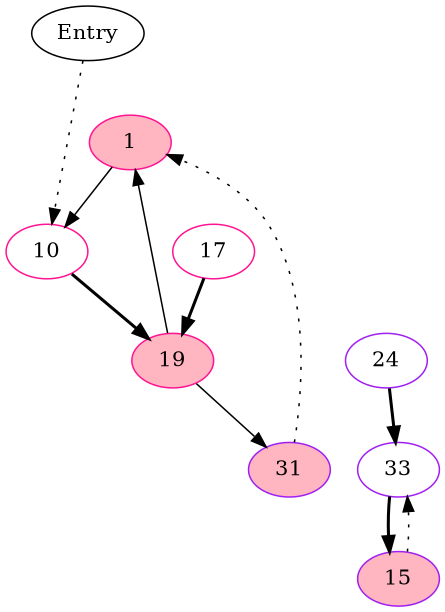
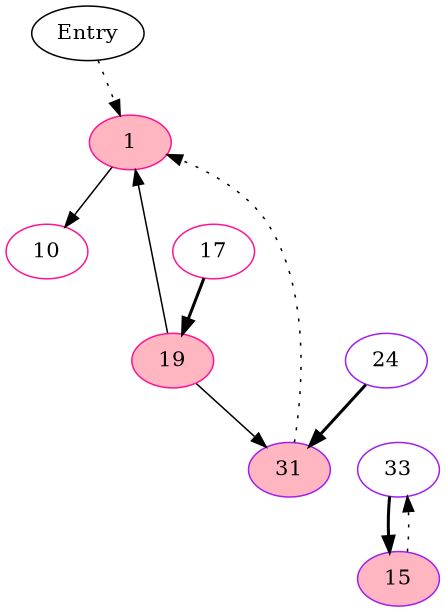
edge "Entry" -> "10": now "Entry" -> "1"
edge "10" -> "19": removed
edge "24" -> "33": now "24" -> "31"
